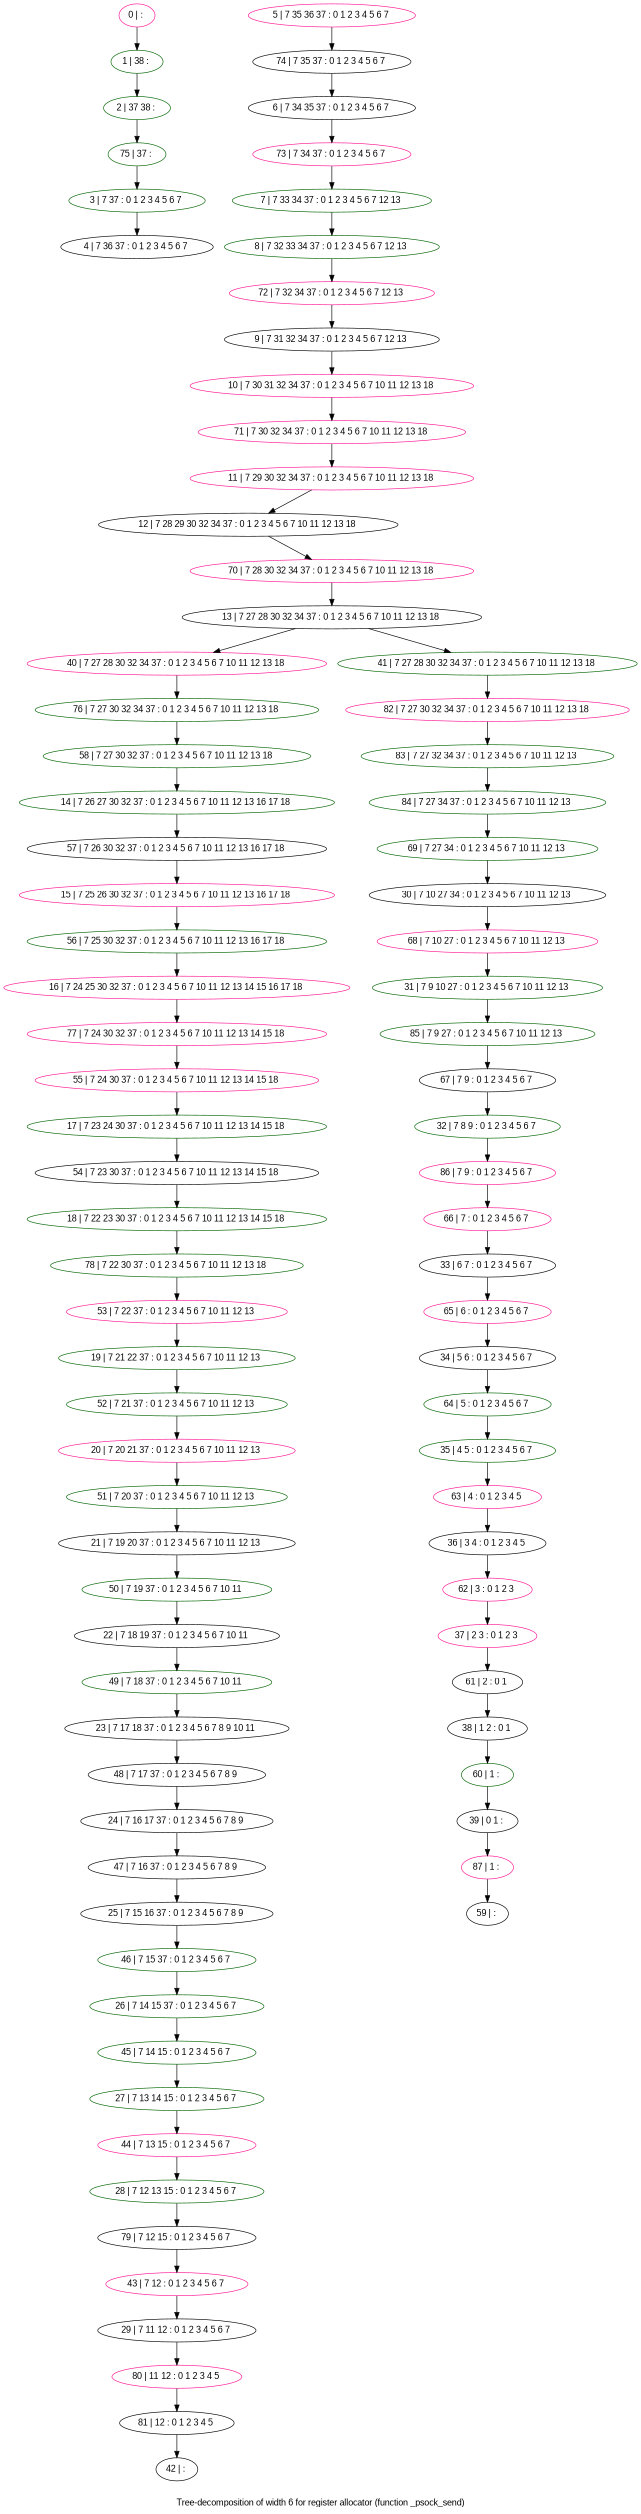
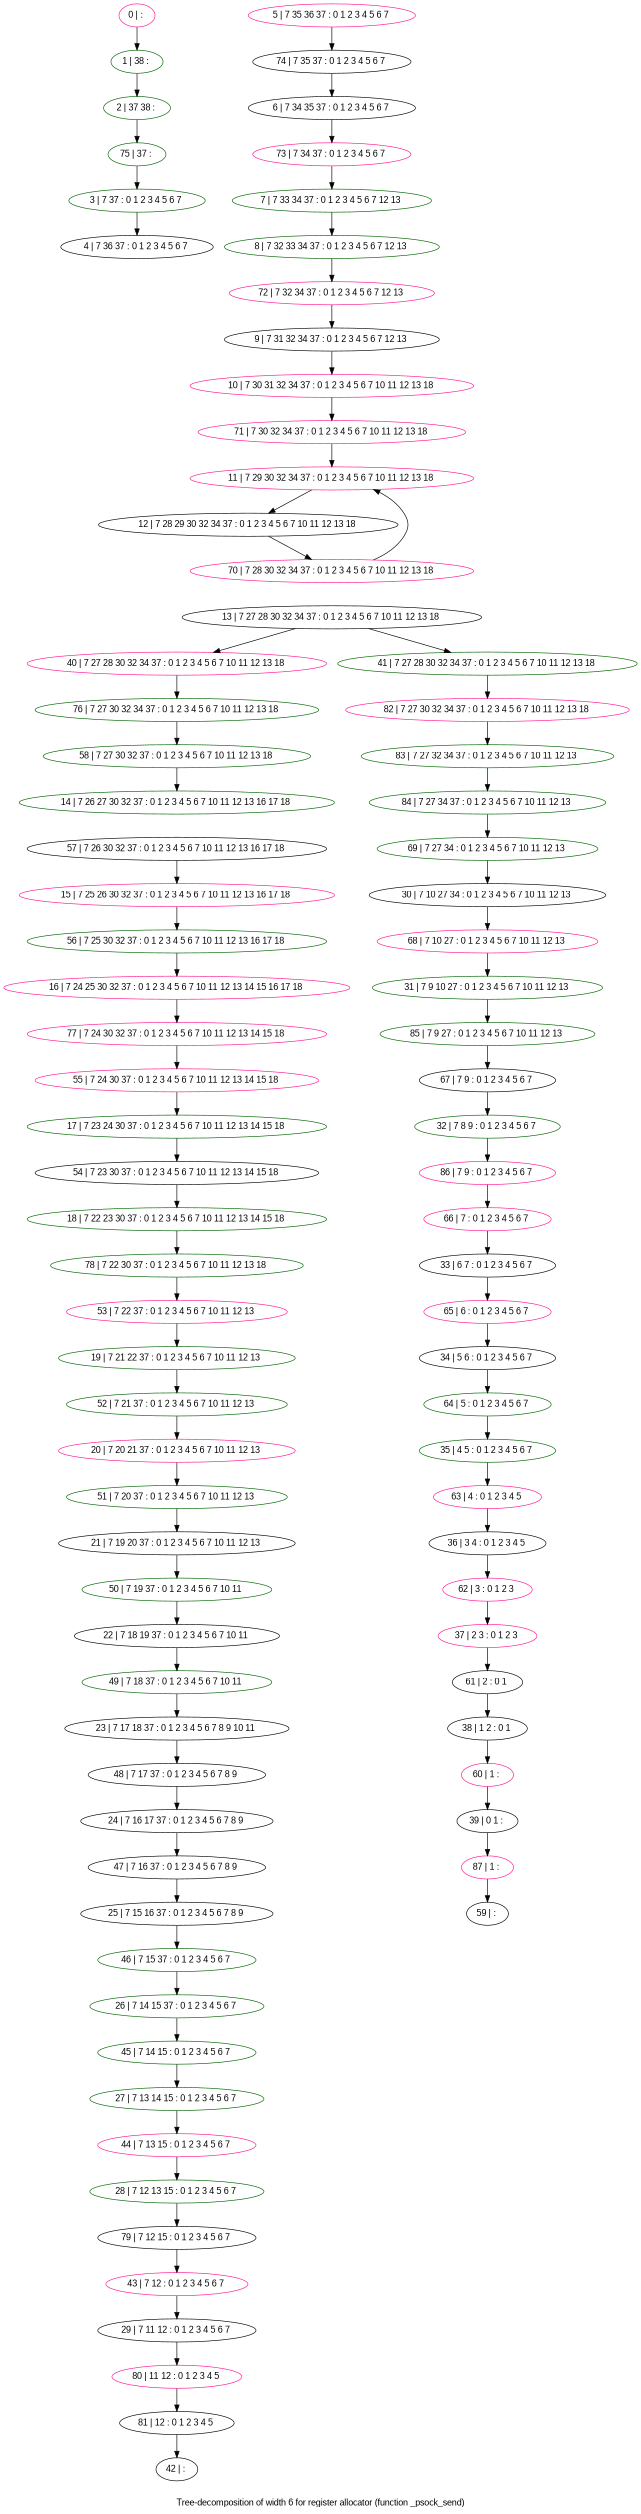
edge "70 | 7 28 30 32 34 37 : 0 1 2 3 4 5 6 7 10 11 12 13 18" -> "13 | 7 27 28 30 32 34 37 : 0 1 2 3 4 5 6 7 10 11 12 13 18": now "70 | 7 28 30 32 34 37 : 0 1 2 3 4 5 6 7 10 11 12 13 18" -> "11 | 7 29 30 32 34 37 : 0 1 2 3 4 5 6 7 10 11 12 13 18"
edge "14 | 7 26 27 30 32 37 : 0 1 2 3 4 5 6 7 10 11 12 13 16 17 18" -> "57 | 7 26 30 32 37 : 0 1 2 3 4 5 6 7 10 11 12 13 16 17 18": removed
node "60 | 1 :": color darkgreen -> deeppink
